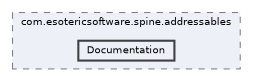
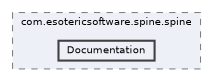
cluster "com.esotericsoftware.spine.addressables": label "com.esotericsoftware.spine.addressables" -> "com.esotericsoftware.spine.spine"
